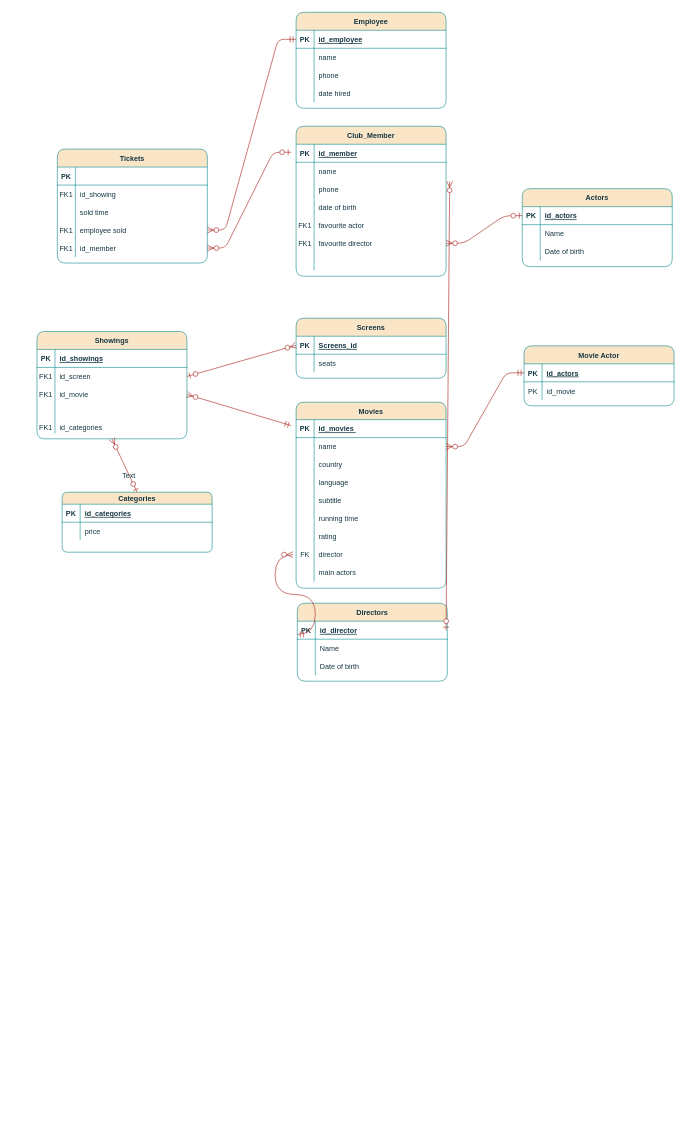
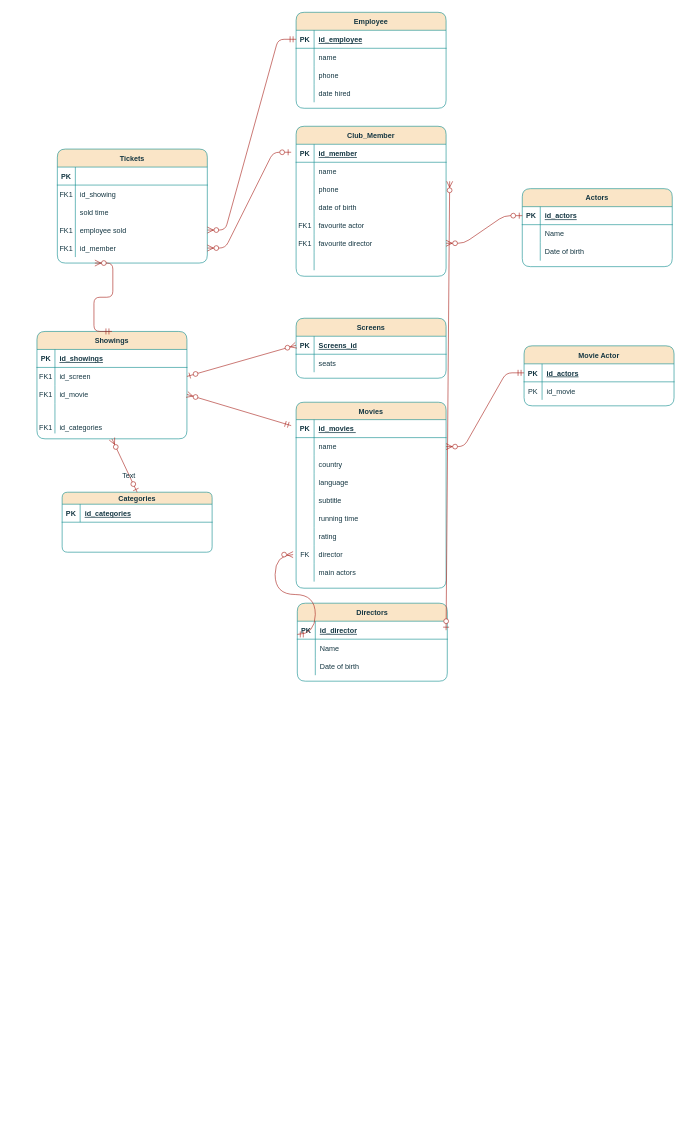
edge "Tickets" -- "Showings": added
node "price": removed
